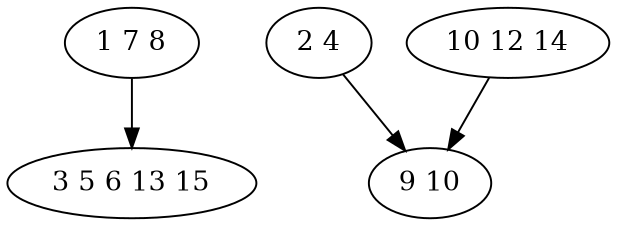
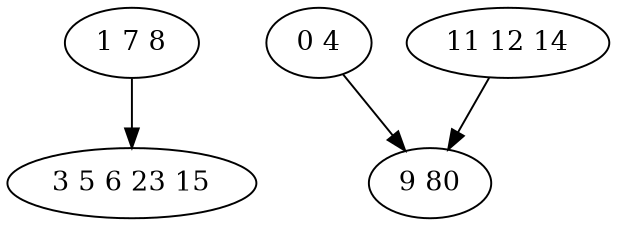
node "2 4": label "2 4" -> "0 4"
node "10 12 14": label "10 12 14" -> "11 12 14"
node "3 5 6 13 15": label "3 5 6 13 15" -> "3 5 6 23 15"
node "9 10": label "9 10" -> "9 80"
